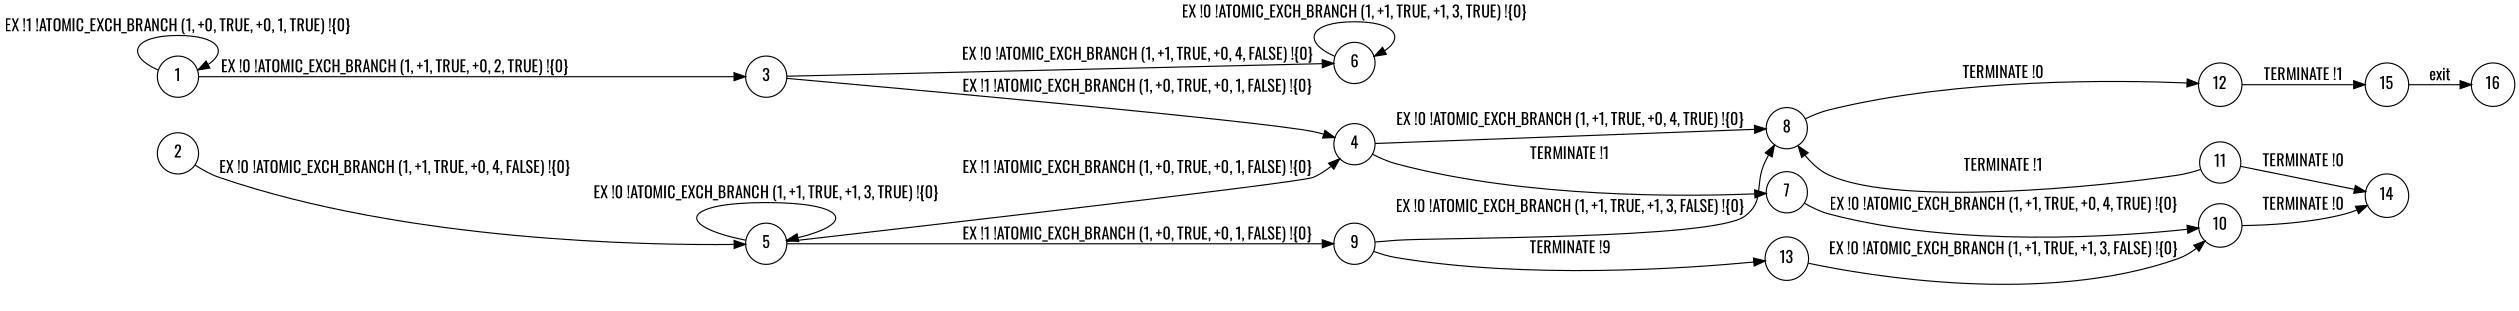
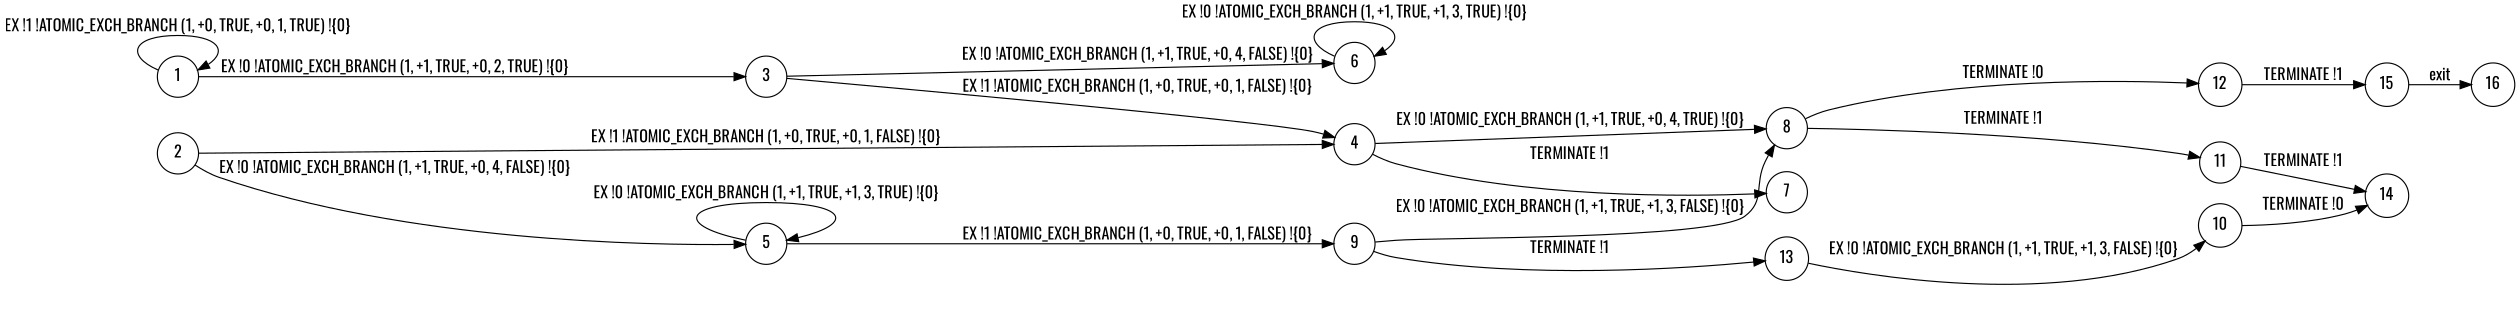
edge "11" -> "14": label "TERMINATE !0" -> "TERMINATE !1"
edge "11" -> "8": reversed
edge "5" -> "4": now "2" -> "4"
edge "7" -> "10": removed, label "EX !0 !ATOMIC_EXCH_BRANCH (1, +1, TRUE, +0, 4, TRUE) !{0}"
edge "9" -> "13": label "TERMINATE !9" -> "TERMINATE !1"
